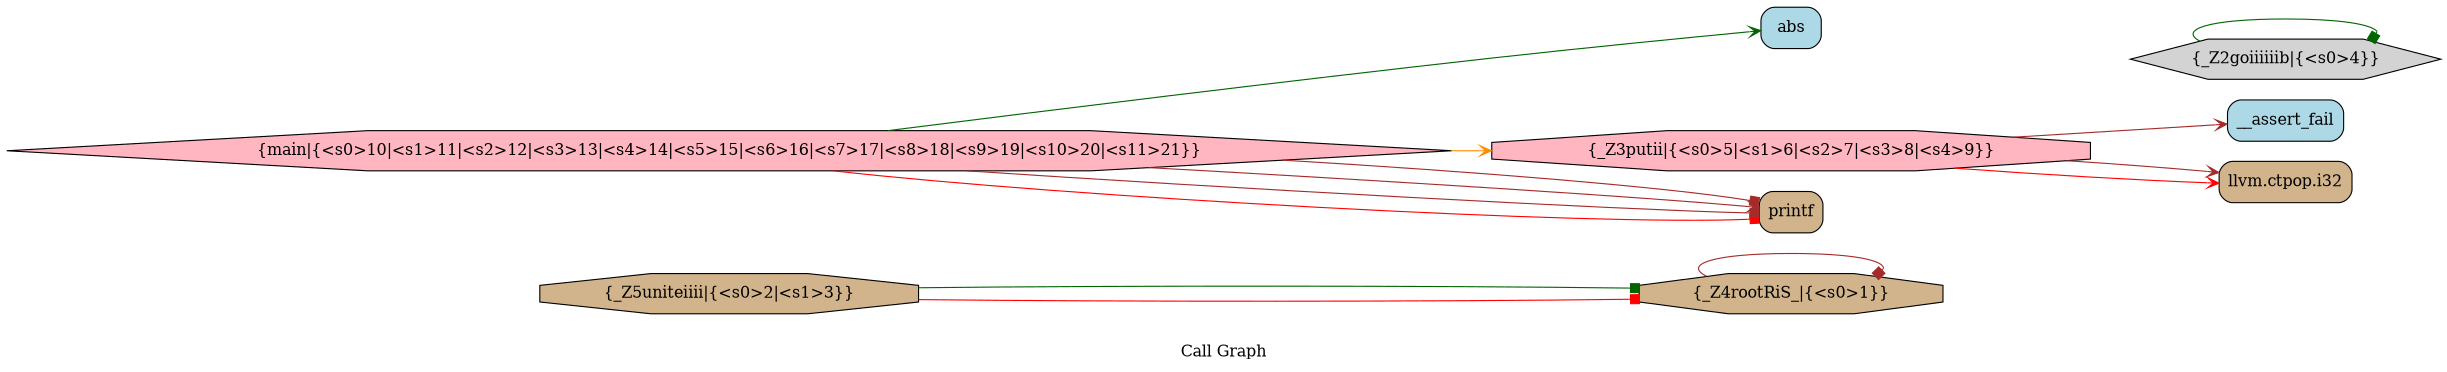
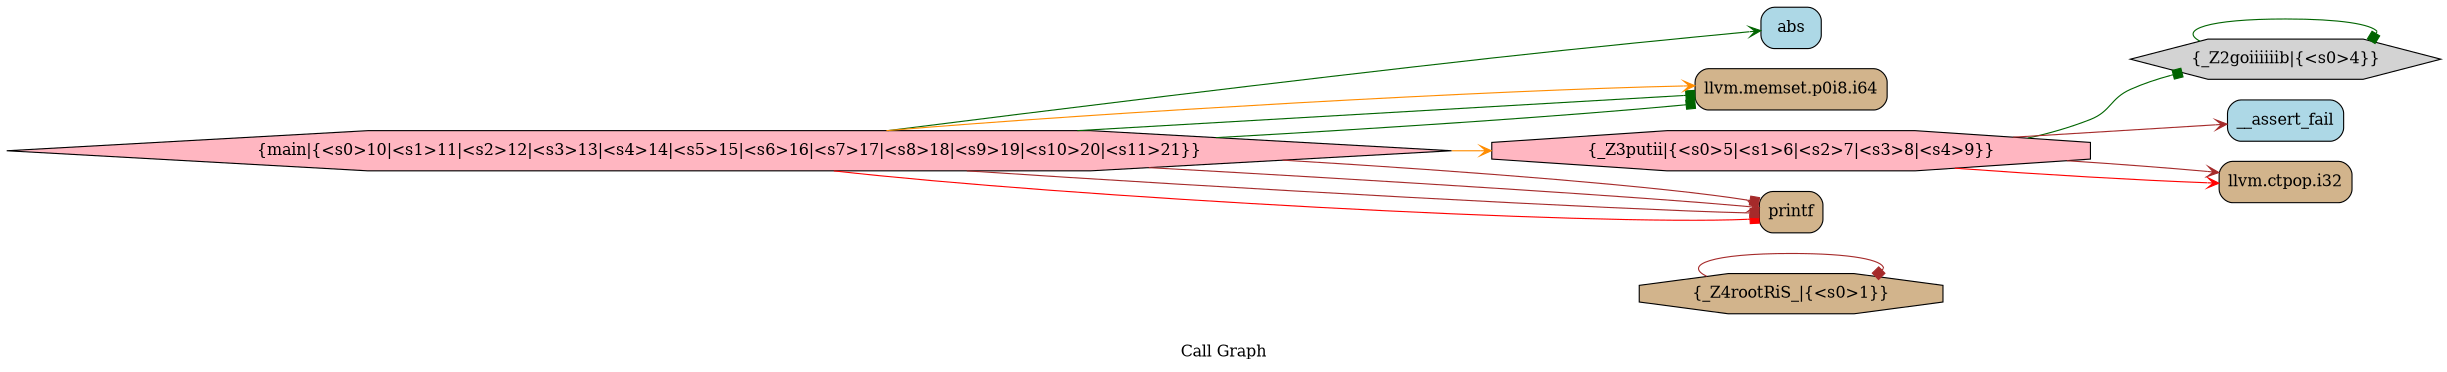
node "llvm.memset.p0i8.i64": added
edge "{_Z3putii|{<s0>5|<s1>6|<s2>7|<s3>8|<s4>9}}" -> "{_Z2goiiiiiib|{<s0>4}}": added
node "{_Z5uniteiiii|{<s0>2|<s1>3}}": removed
